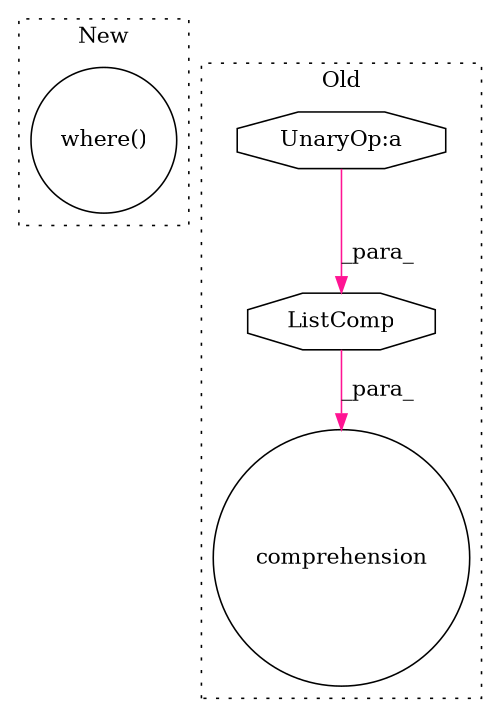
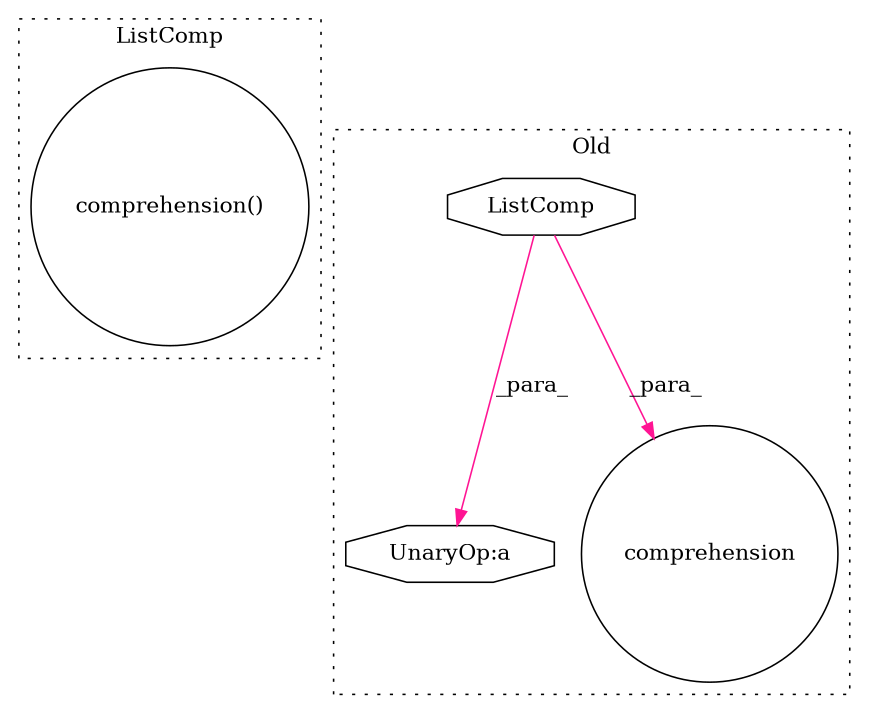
cluster "New": label "New" -> "ListComp"
node "where()": label "where()" -> "comprehension()"
edge "UnaryOp:a" -> "ListComp": reversed
